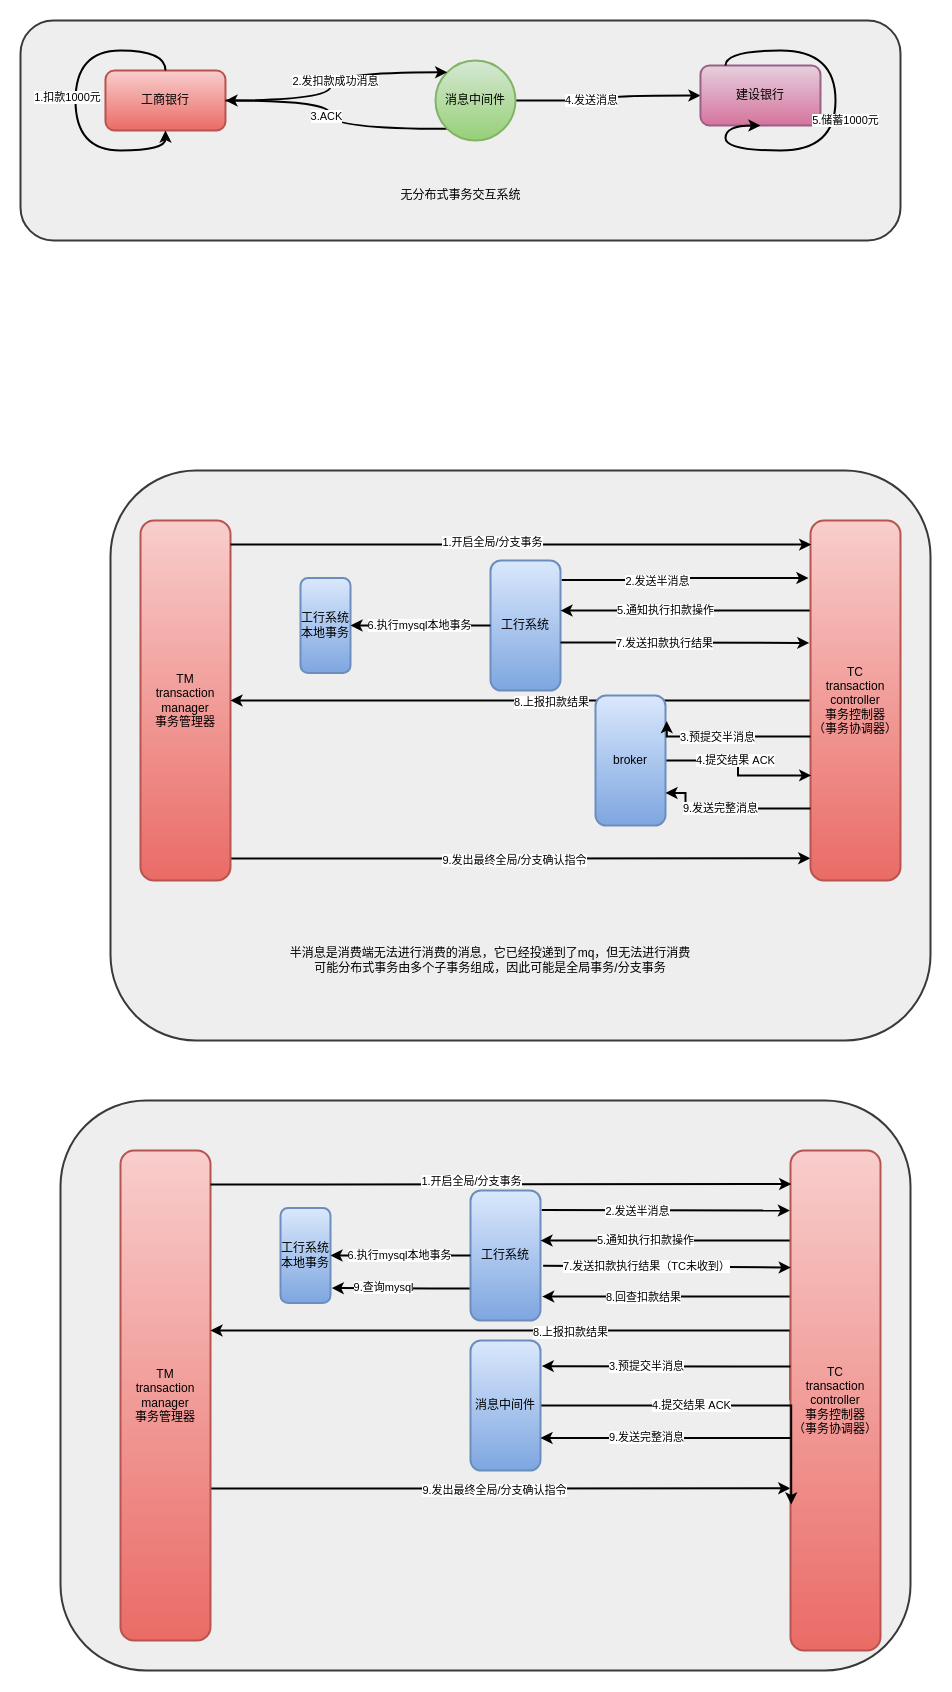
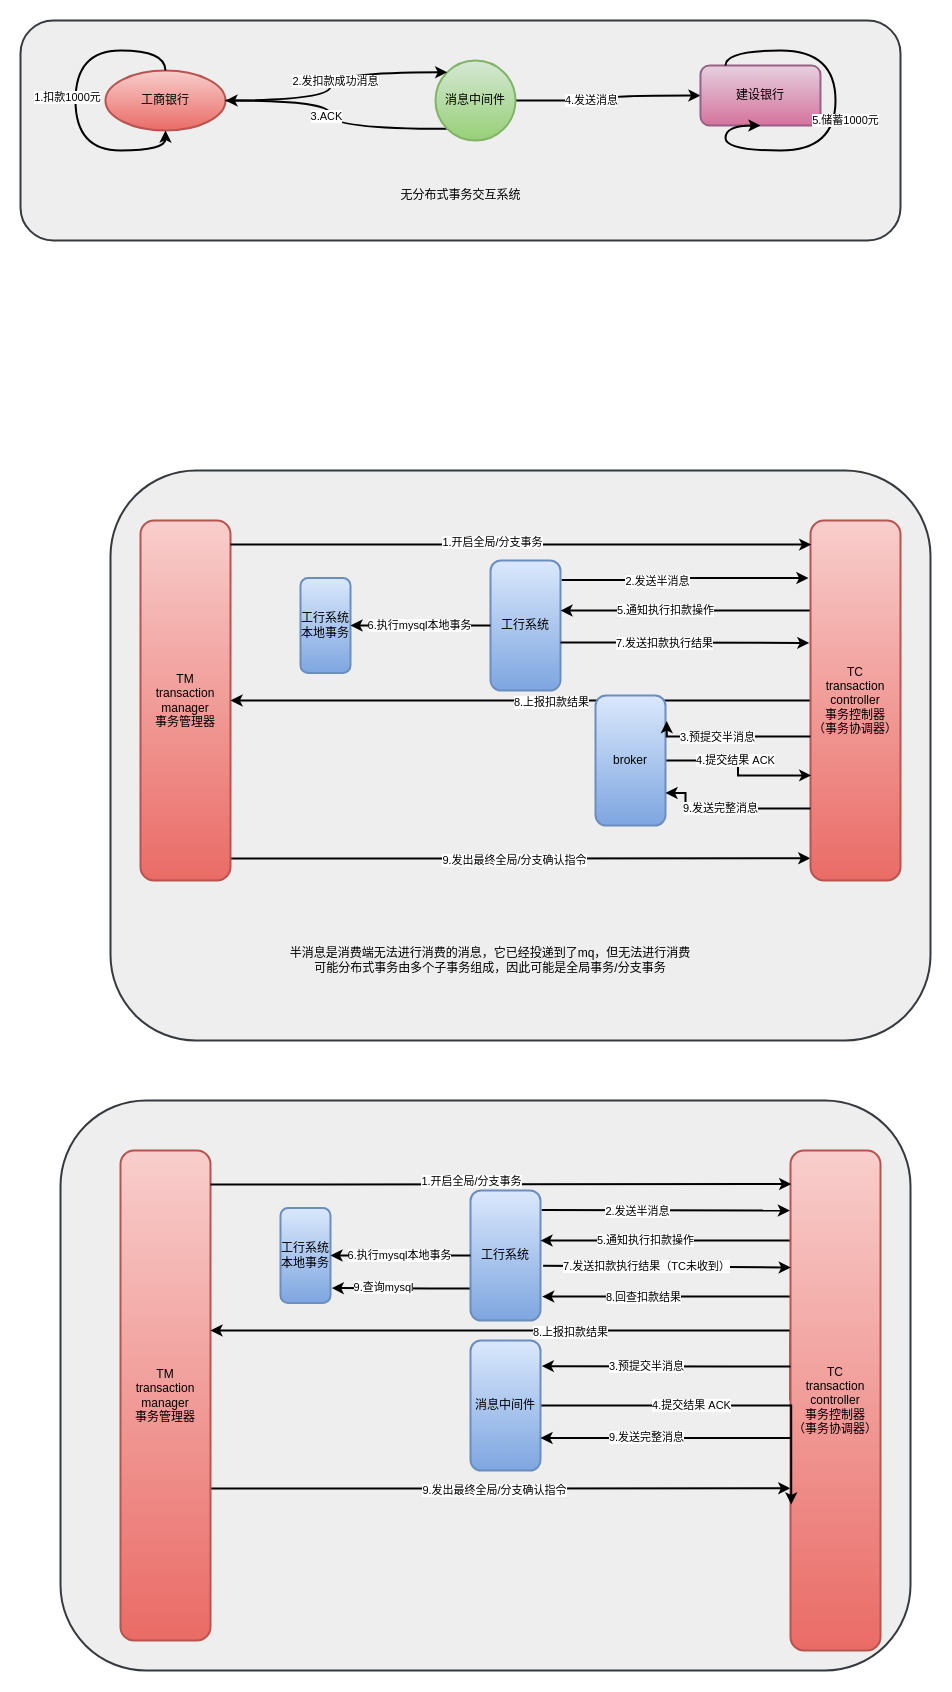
node "工商银行": shape rounded rectangle -> ellipse
